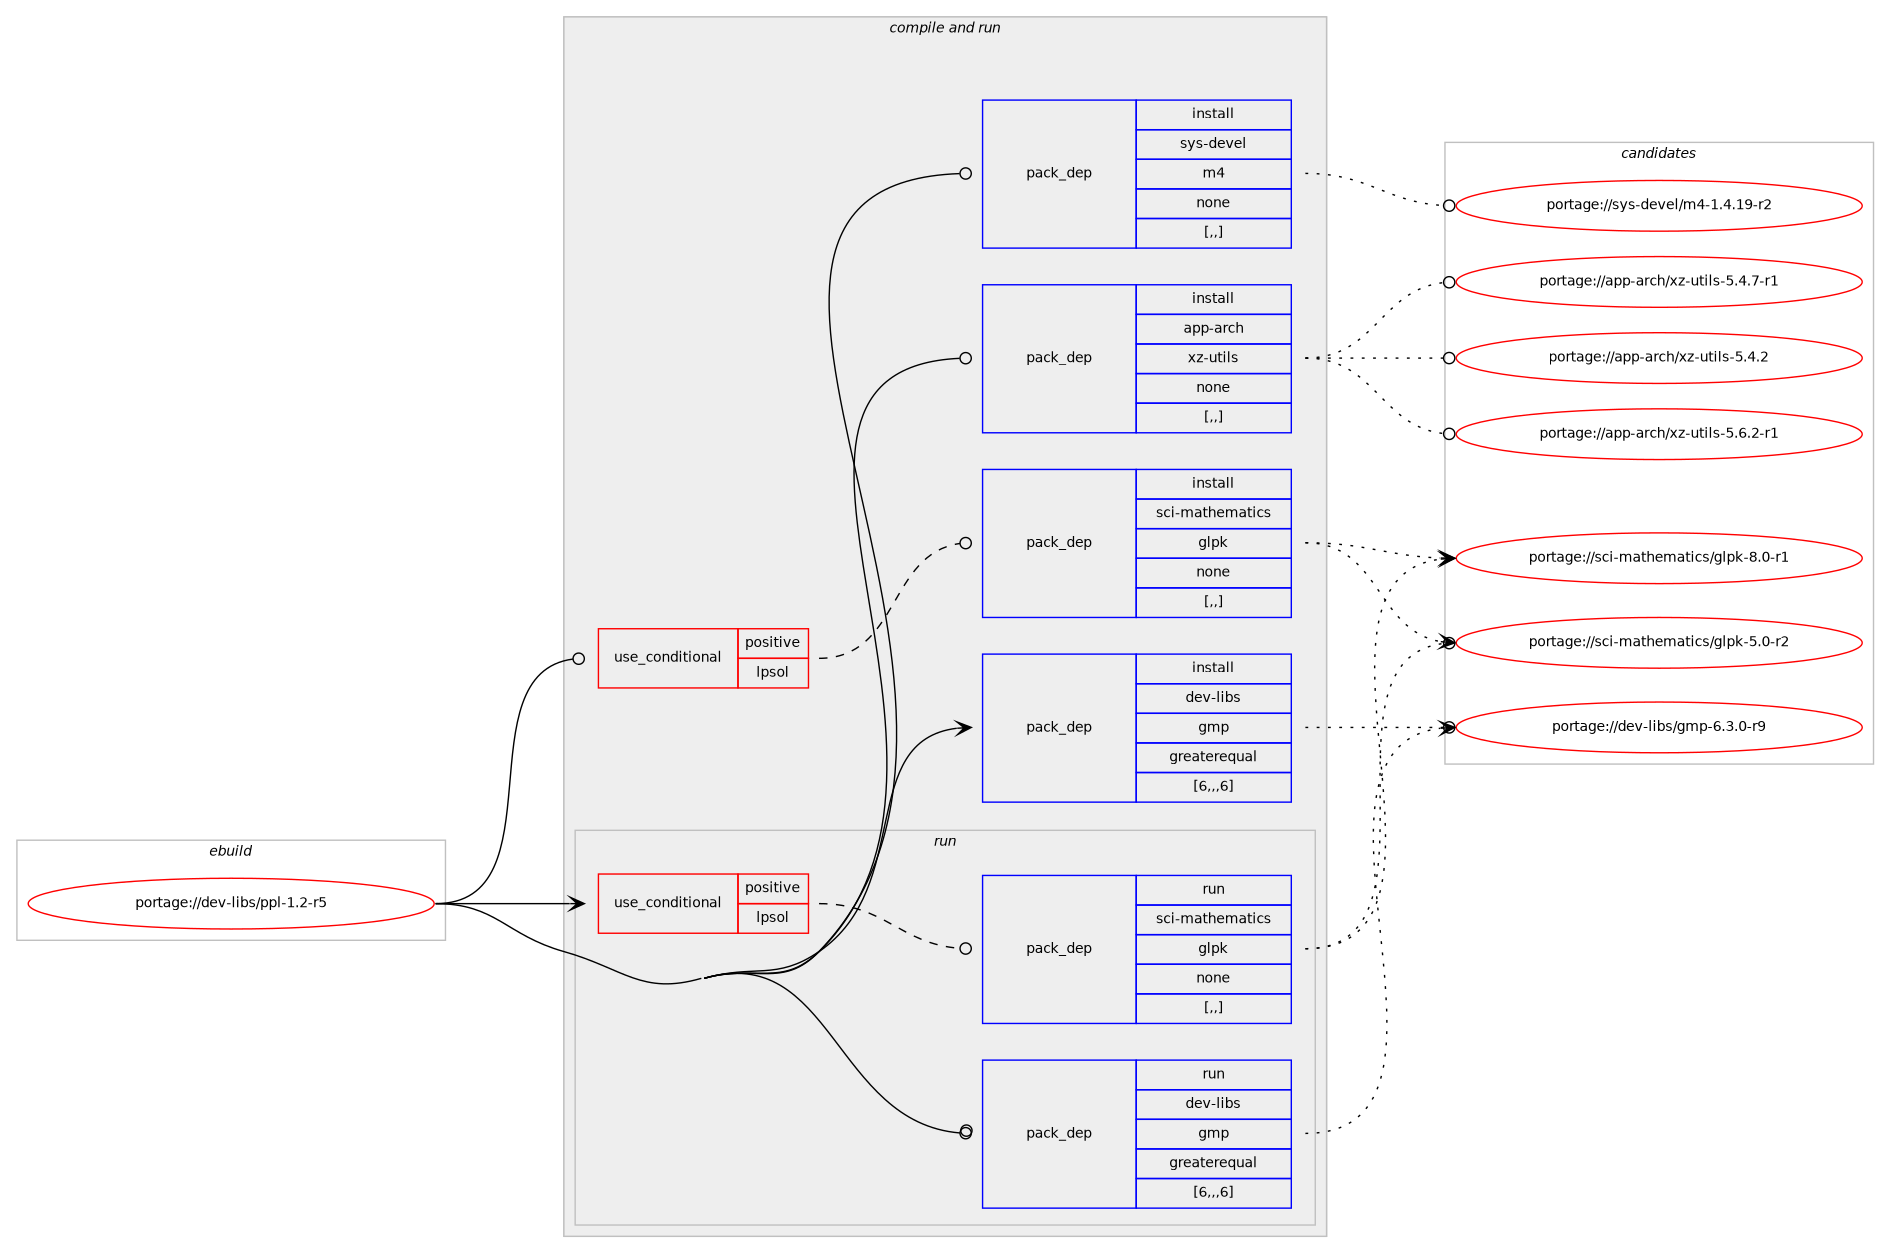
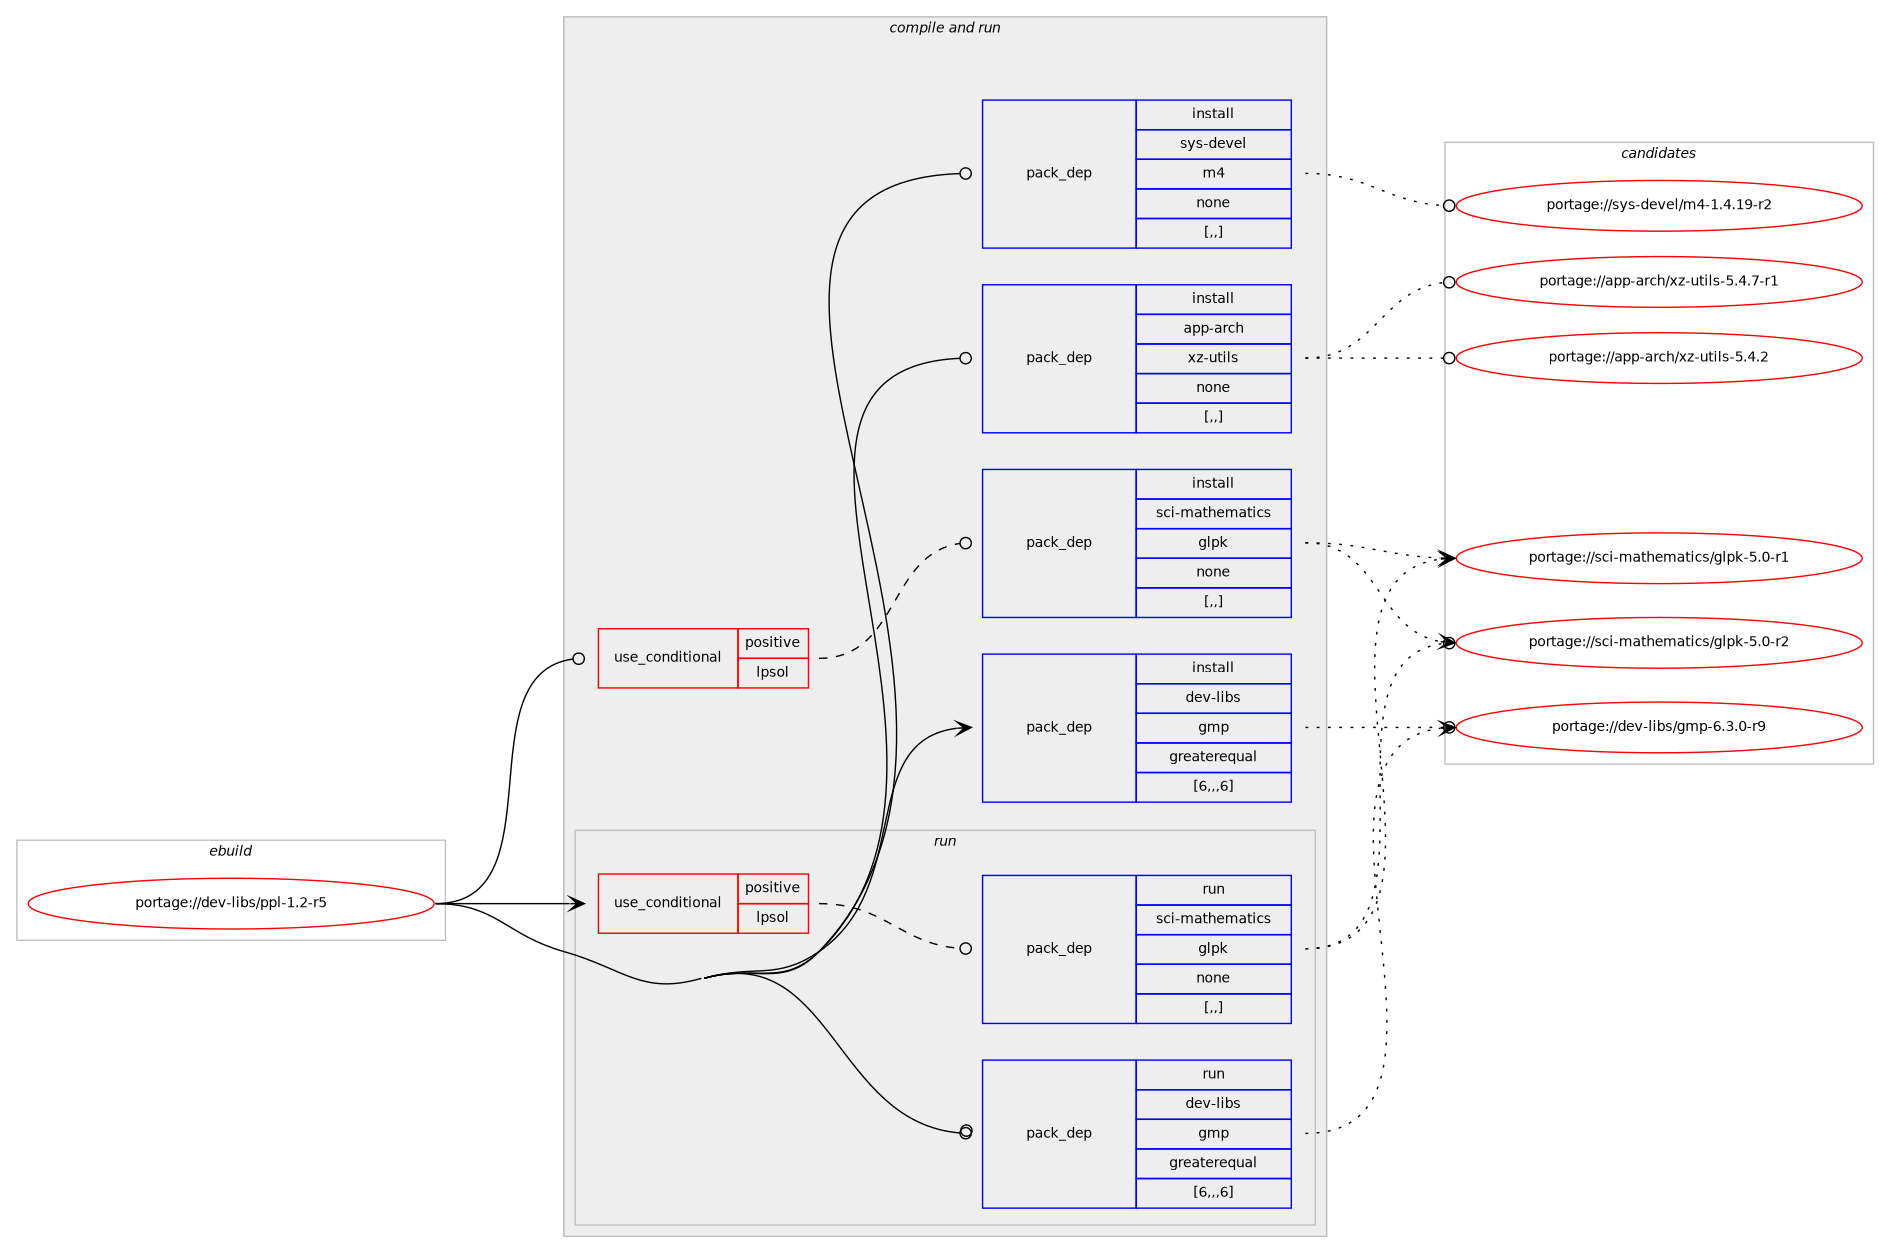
node "portage://app-arch/xz-utils-5.6.2-r1": removed
node "portage://sci-mathematics/glpk-8.0-r1": label "portage://sci-mathematics/glpk-8.0-r1" -> "portage://sci-mathematics/glpk-5.0-r1"
